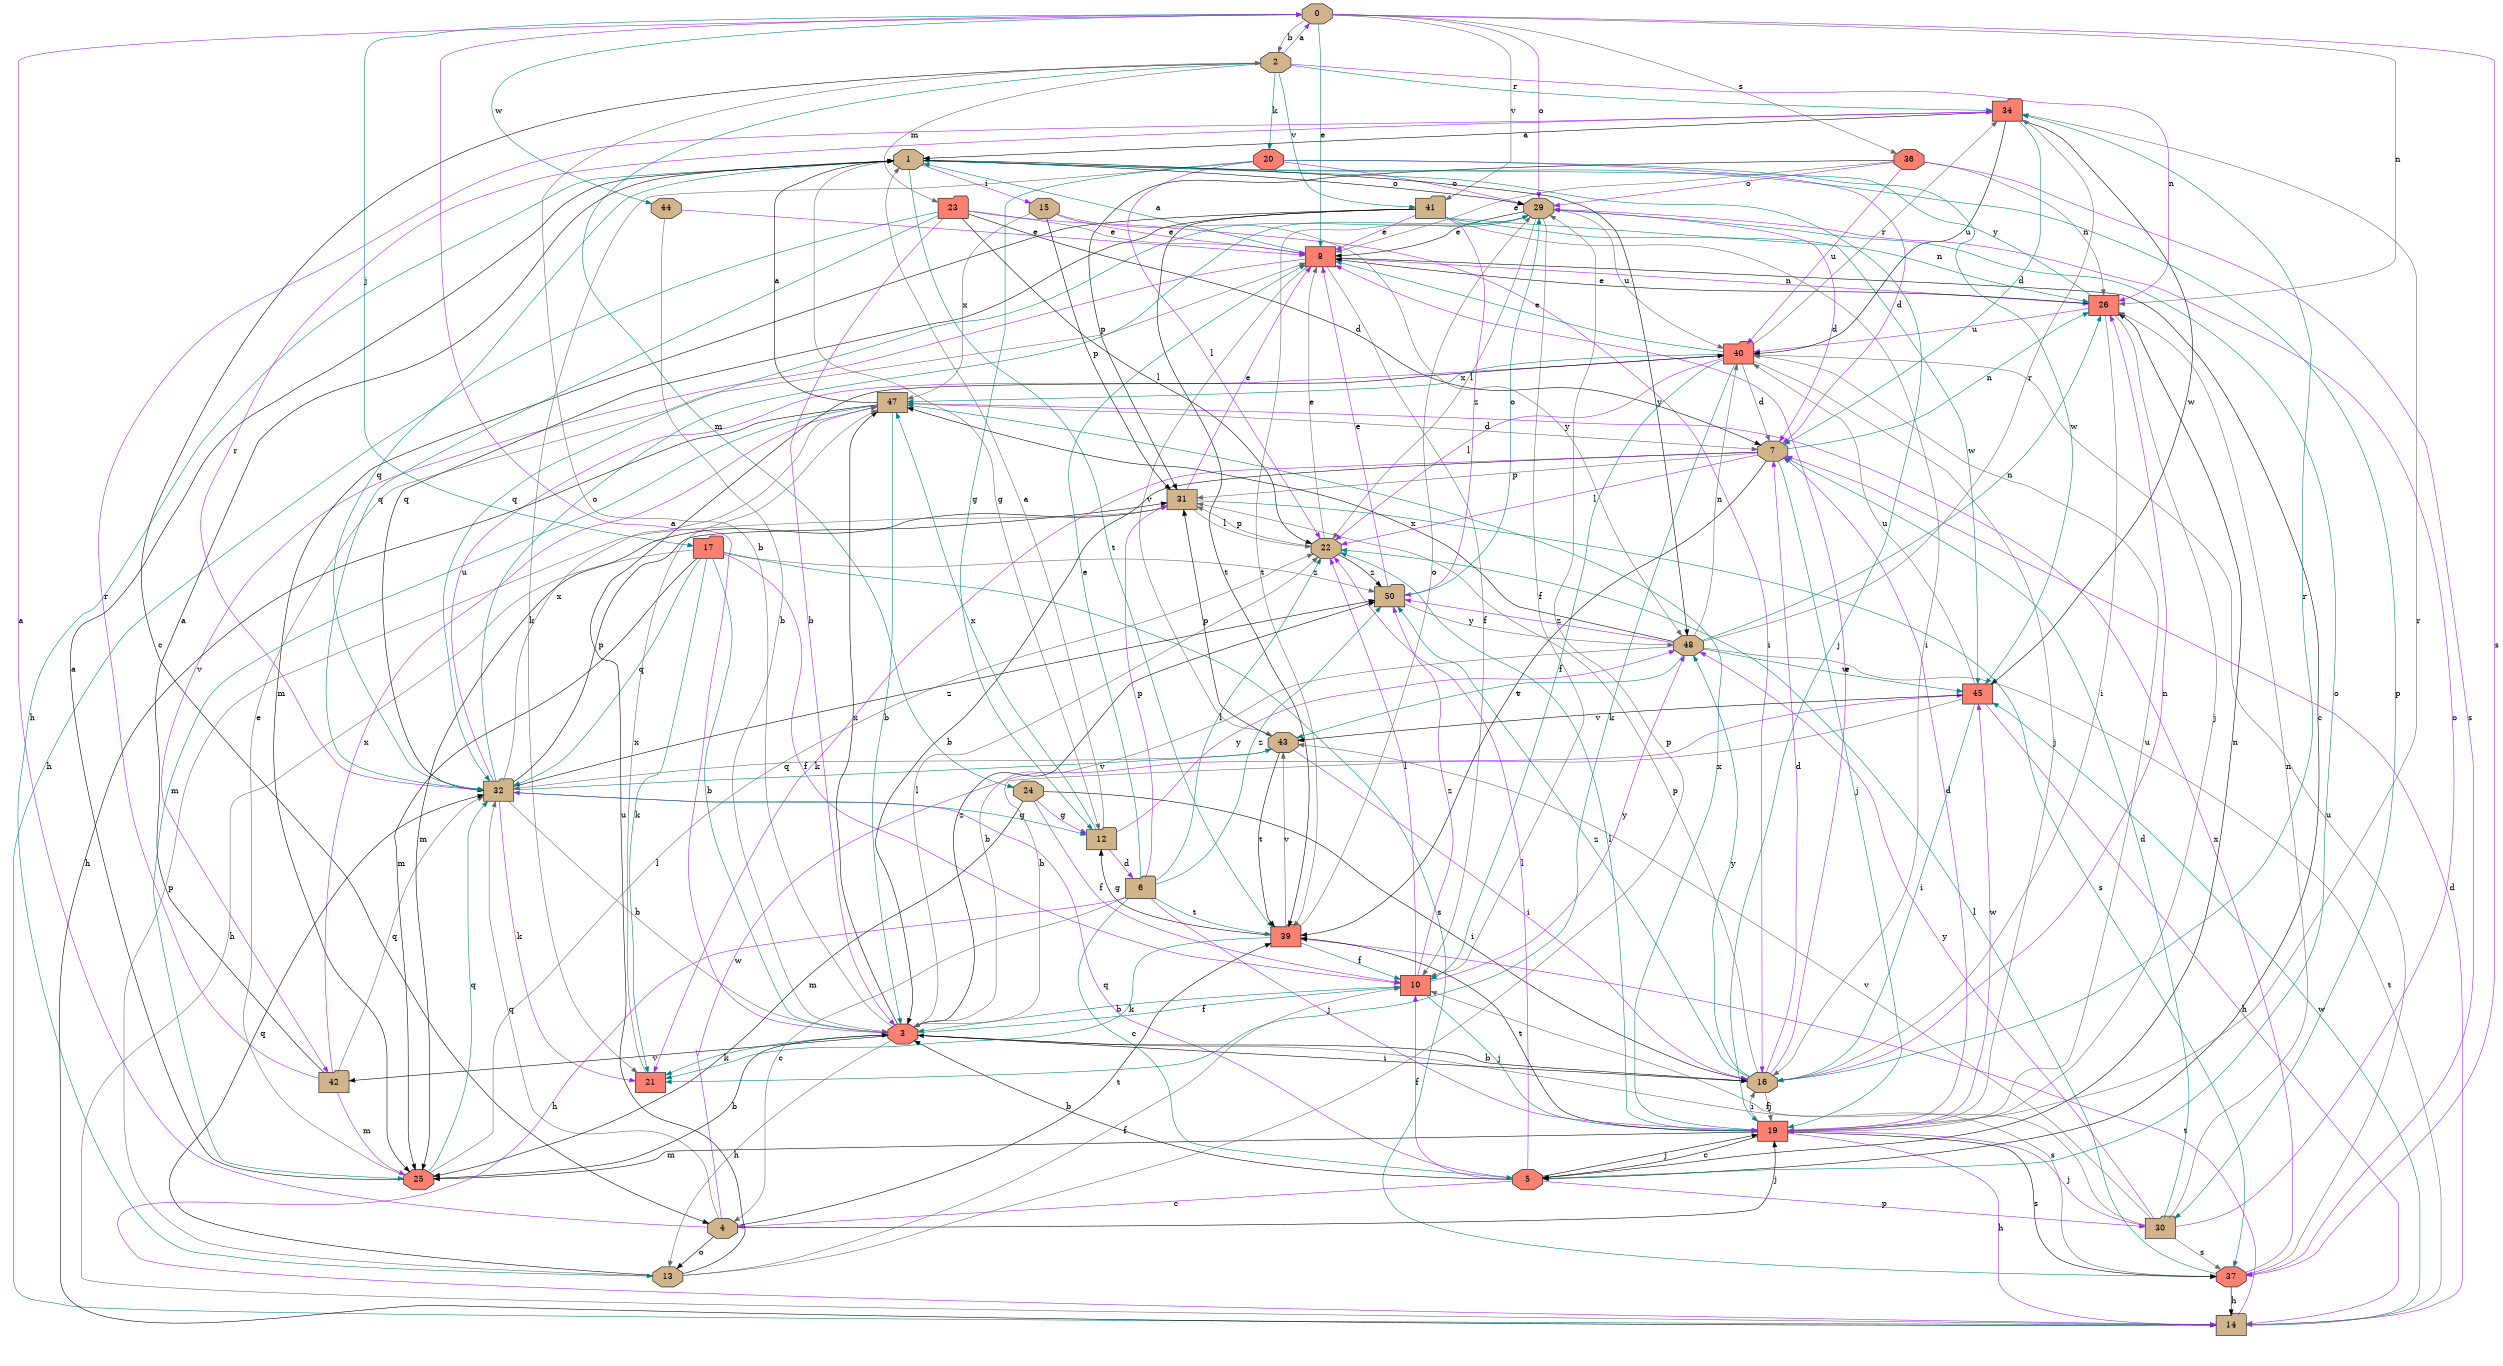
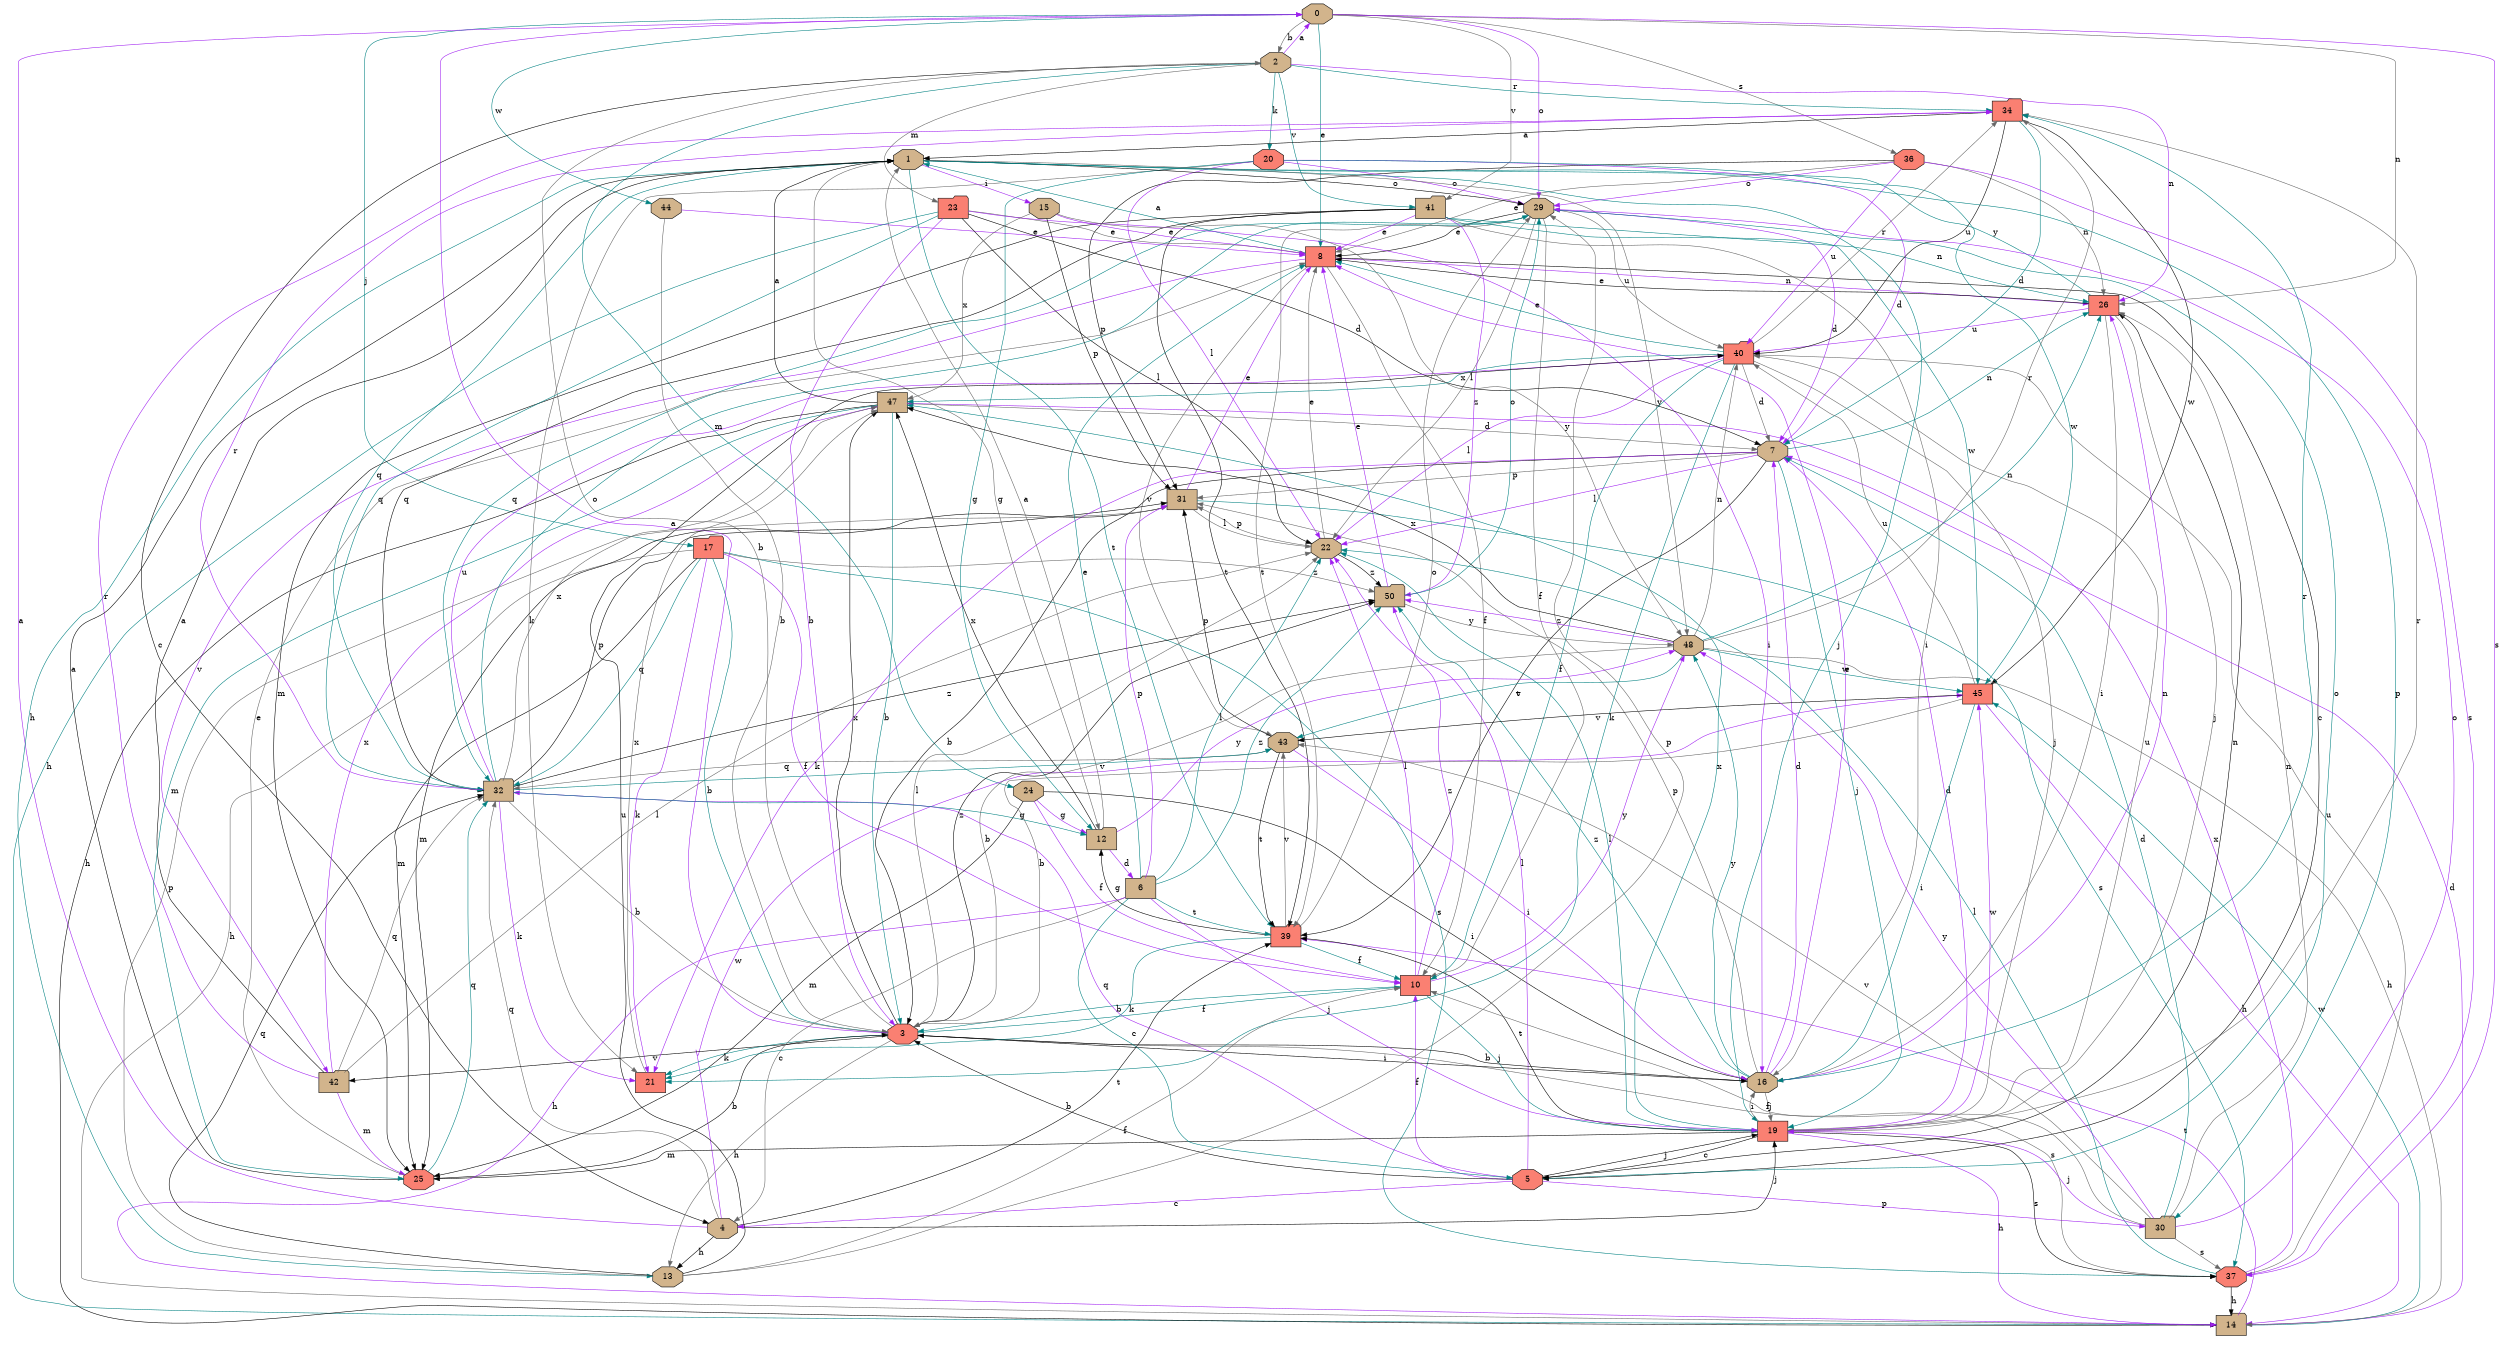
edge "1" -> "48": color black -> gray40
edge "12" -> "47": color teal -> black
edge "25" -> "22": now "42" -> "22"
edge "17" -> "21": color teal -> purple
edge "48" -> "14": label "t" -> "h"
edge "4" -> "13": label "o" -> "h"
